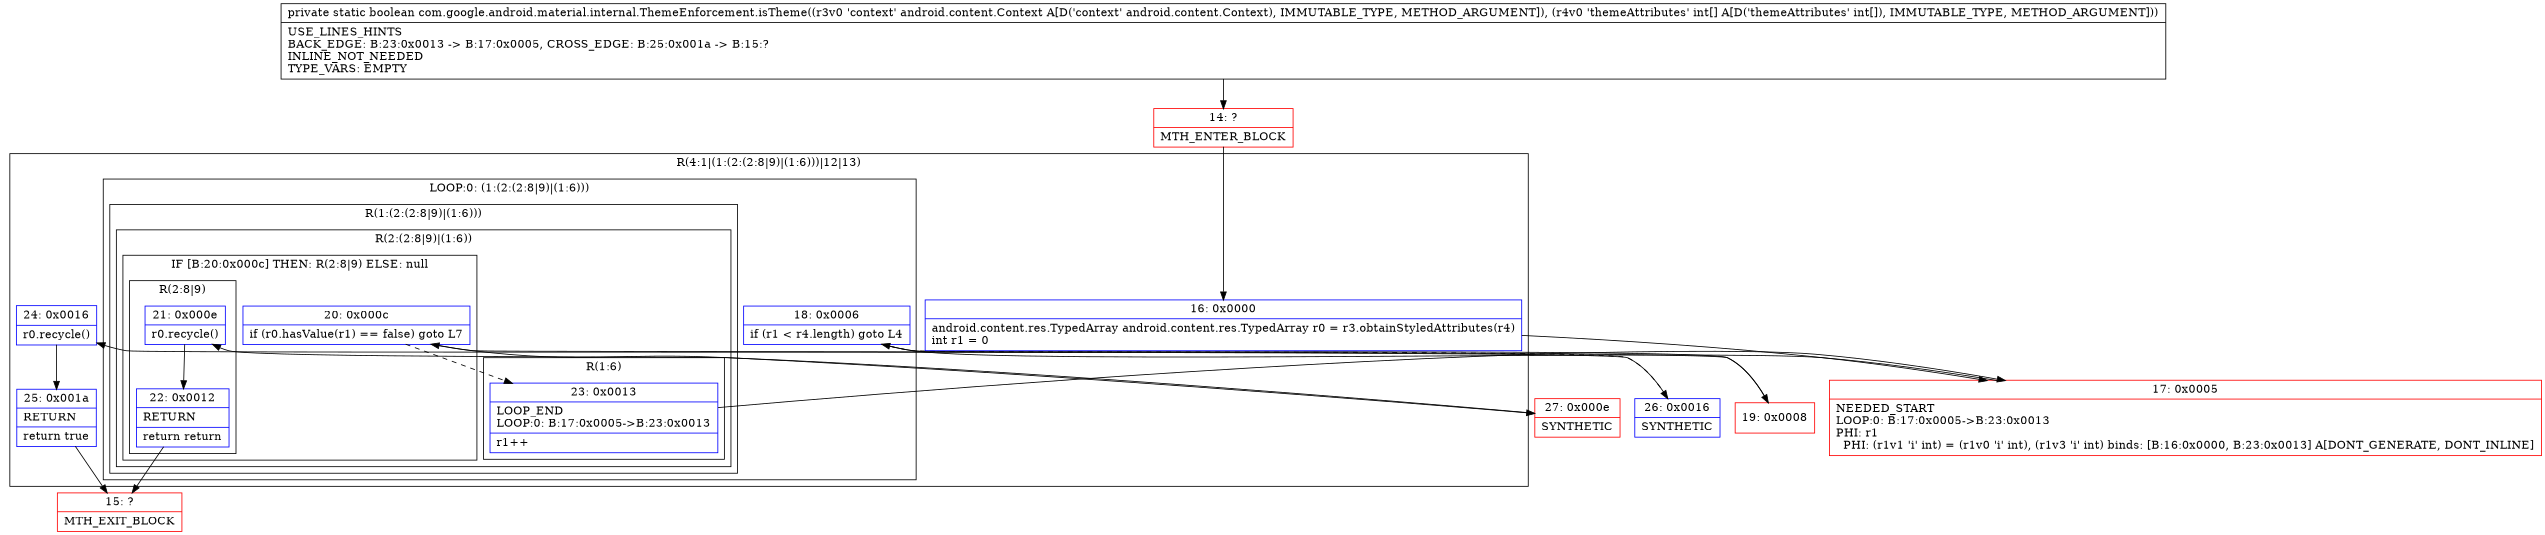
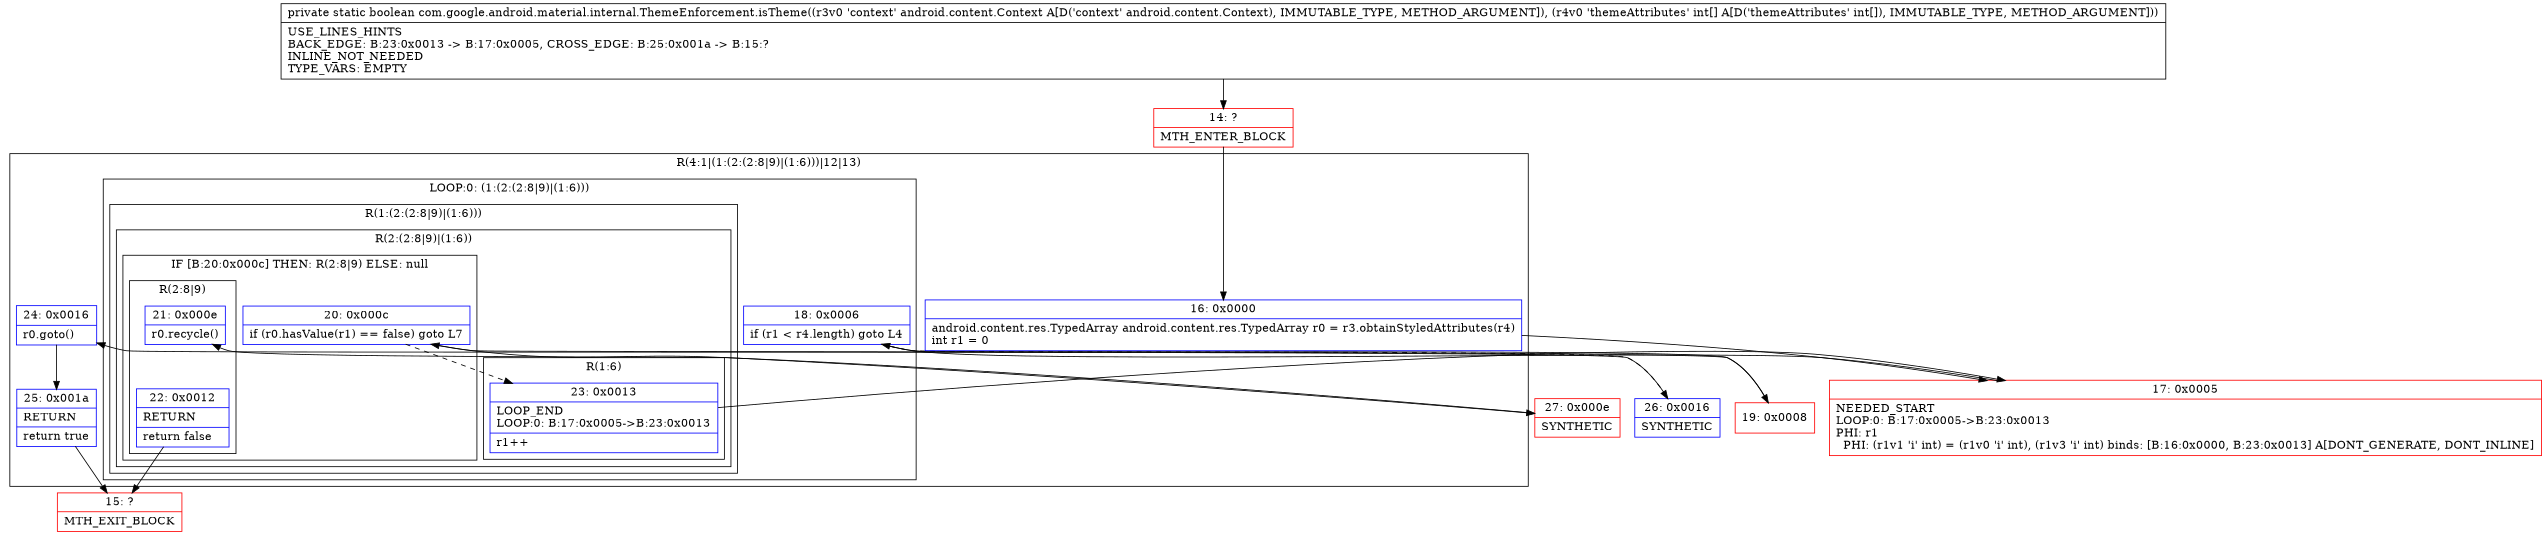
node "24: 0x0016": text "r0.recycle()" -> "r0.goto()"
edge "21: 0x000e" -> "22: 0x0012": removed
node "22: 0x0012": text "return return" -> "return false"
